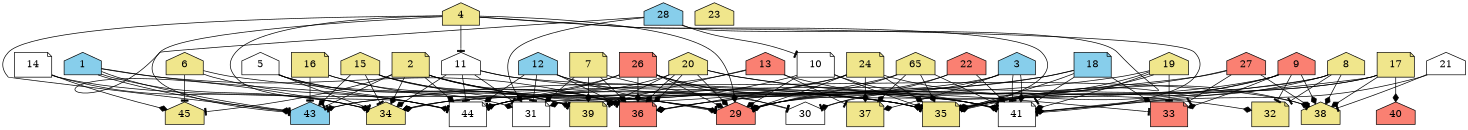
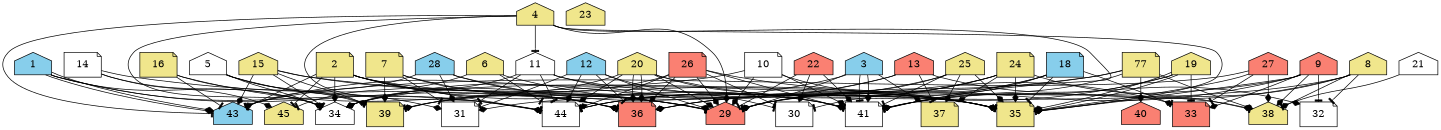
edge "28" -> "10": now "28" -> "29"
node "65": label "65" -> "25"
node "17": label "17" -> "77"
edge "7" -> "31": arrowhead diamond -> tee
edge "21" -> "41": removed
node "34": fillcolor khaki -> white
node "30": shape house -> note
node "32": fillcolor khaki -> white
